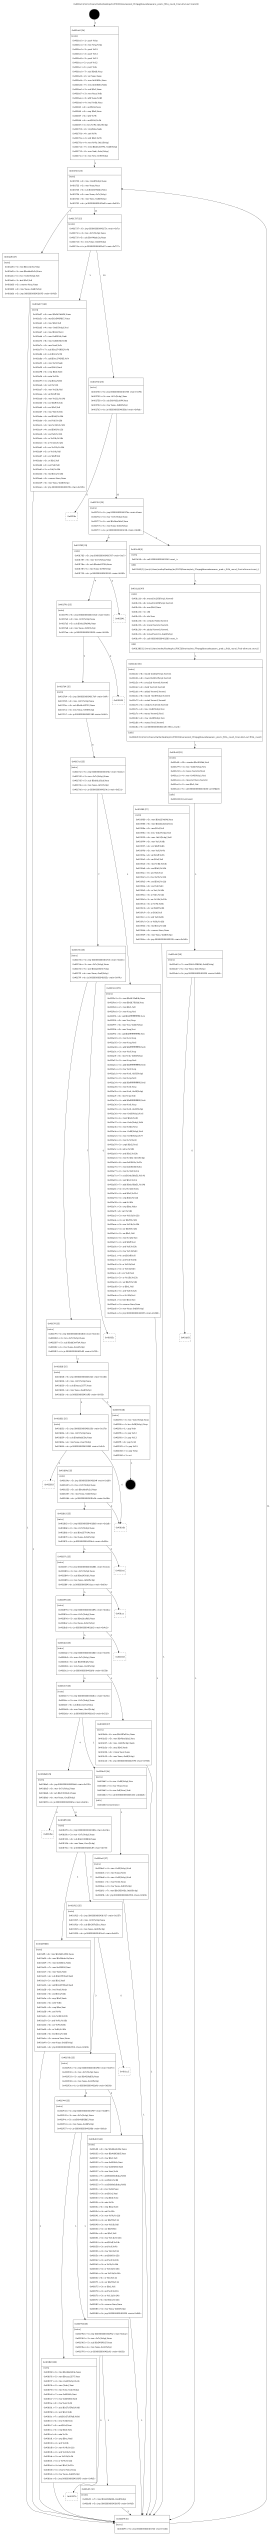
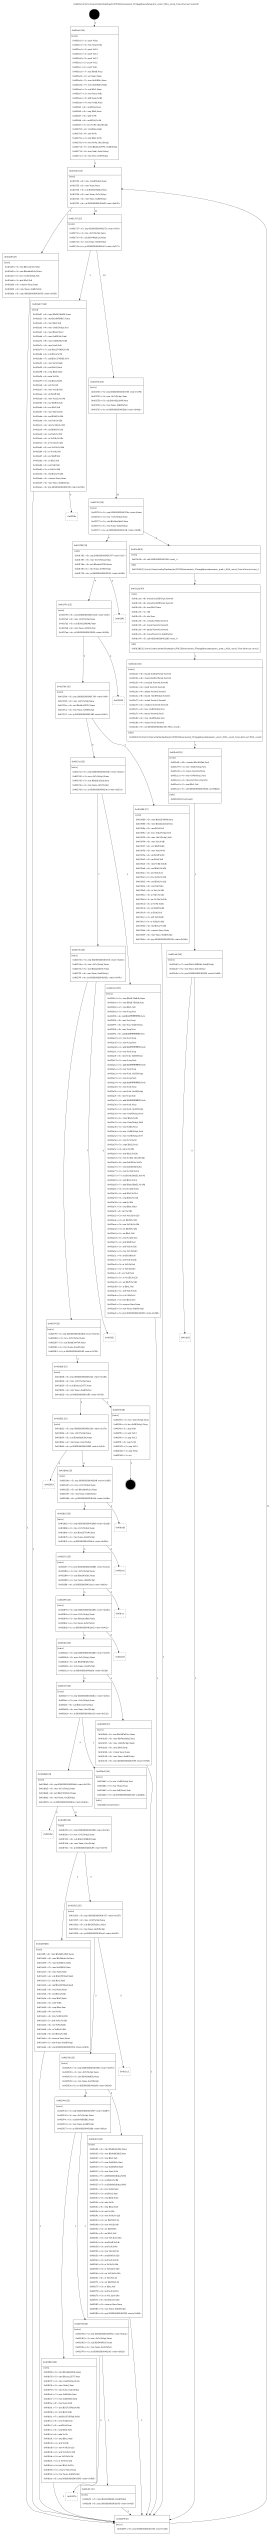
edge "0x401750 [25]" -> "0x40206d": now "0x401e57 [154]" -> "0x40206d"
edge "0x4017b4 [25]" -> "0x401980 [97]": added, label "1"
edge "0x401831 [25]" -> "0x401b0b": now "0x401831 [25]" -> "0x40184a [25]"
node "0x401be2 [27]": removed
